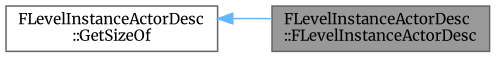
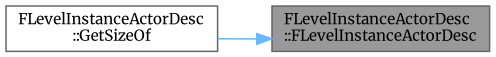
edge "FLevelInstanceActorDesc ::FLevelInstanceActorDesc" -> "FLevelInstanceActorDesc ::GetSizeOf": reversed
